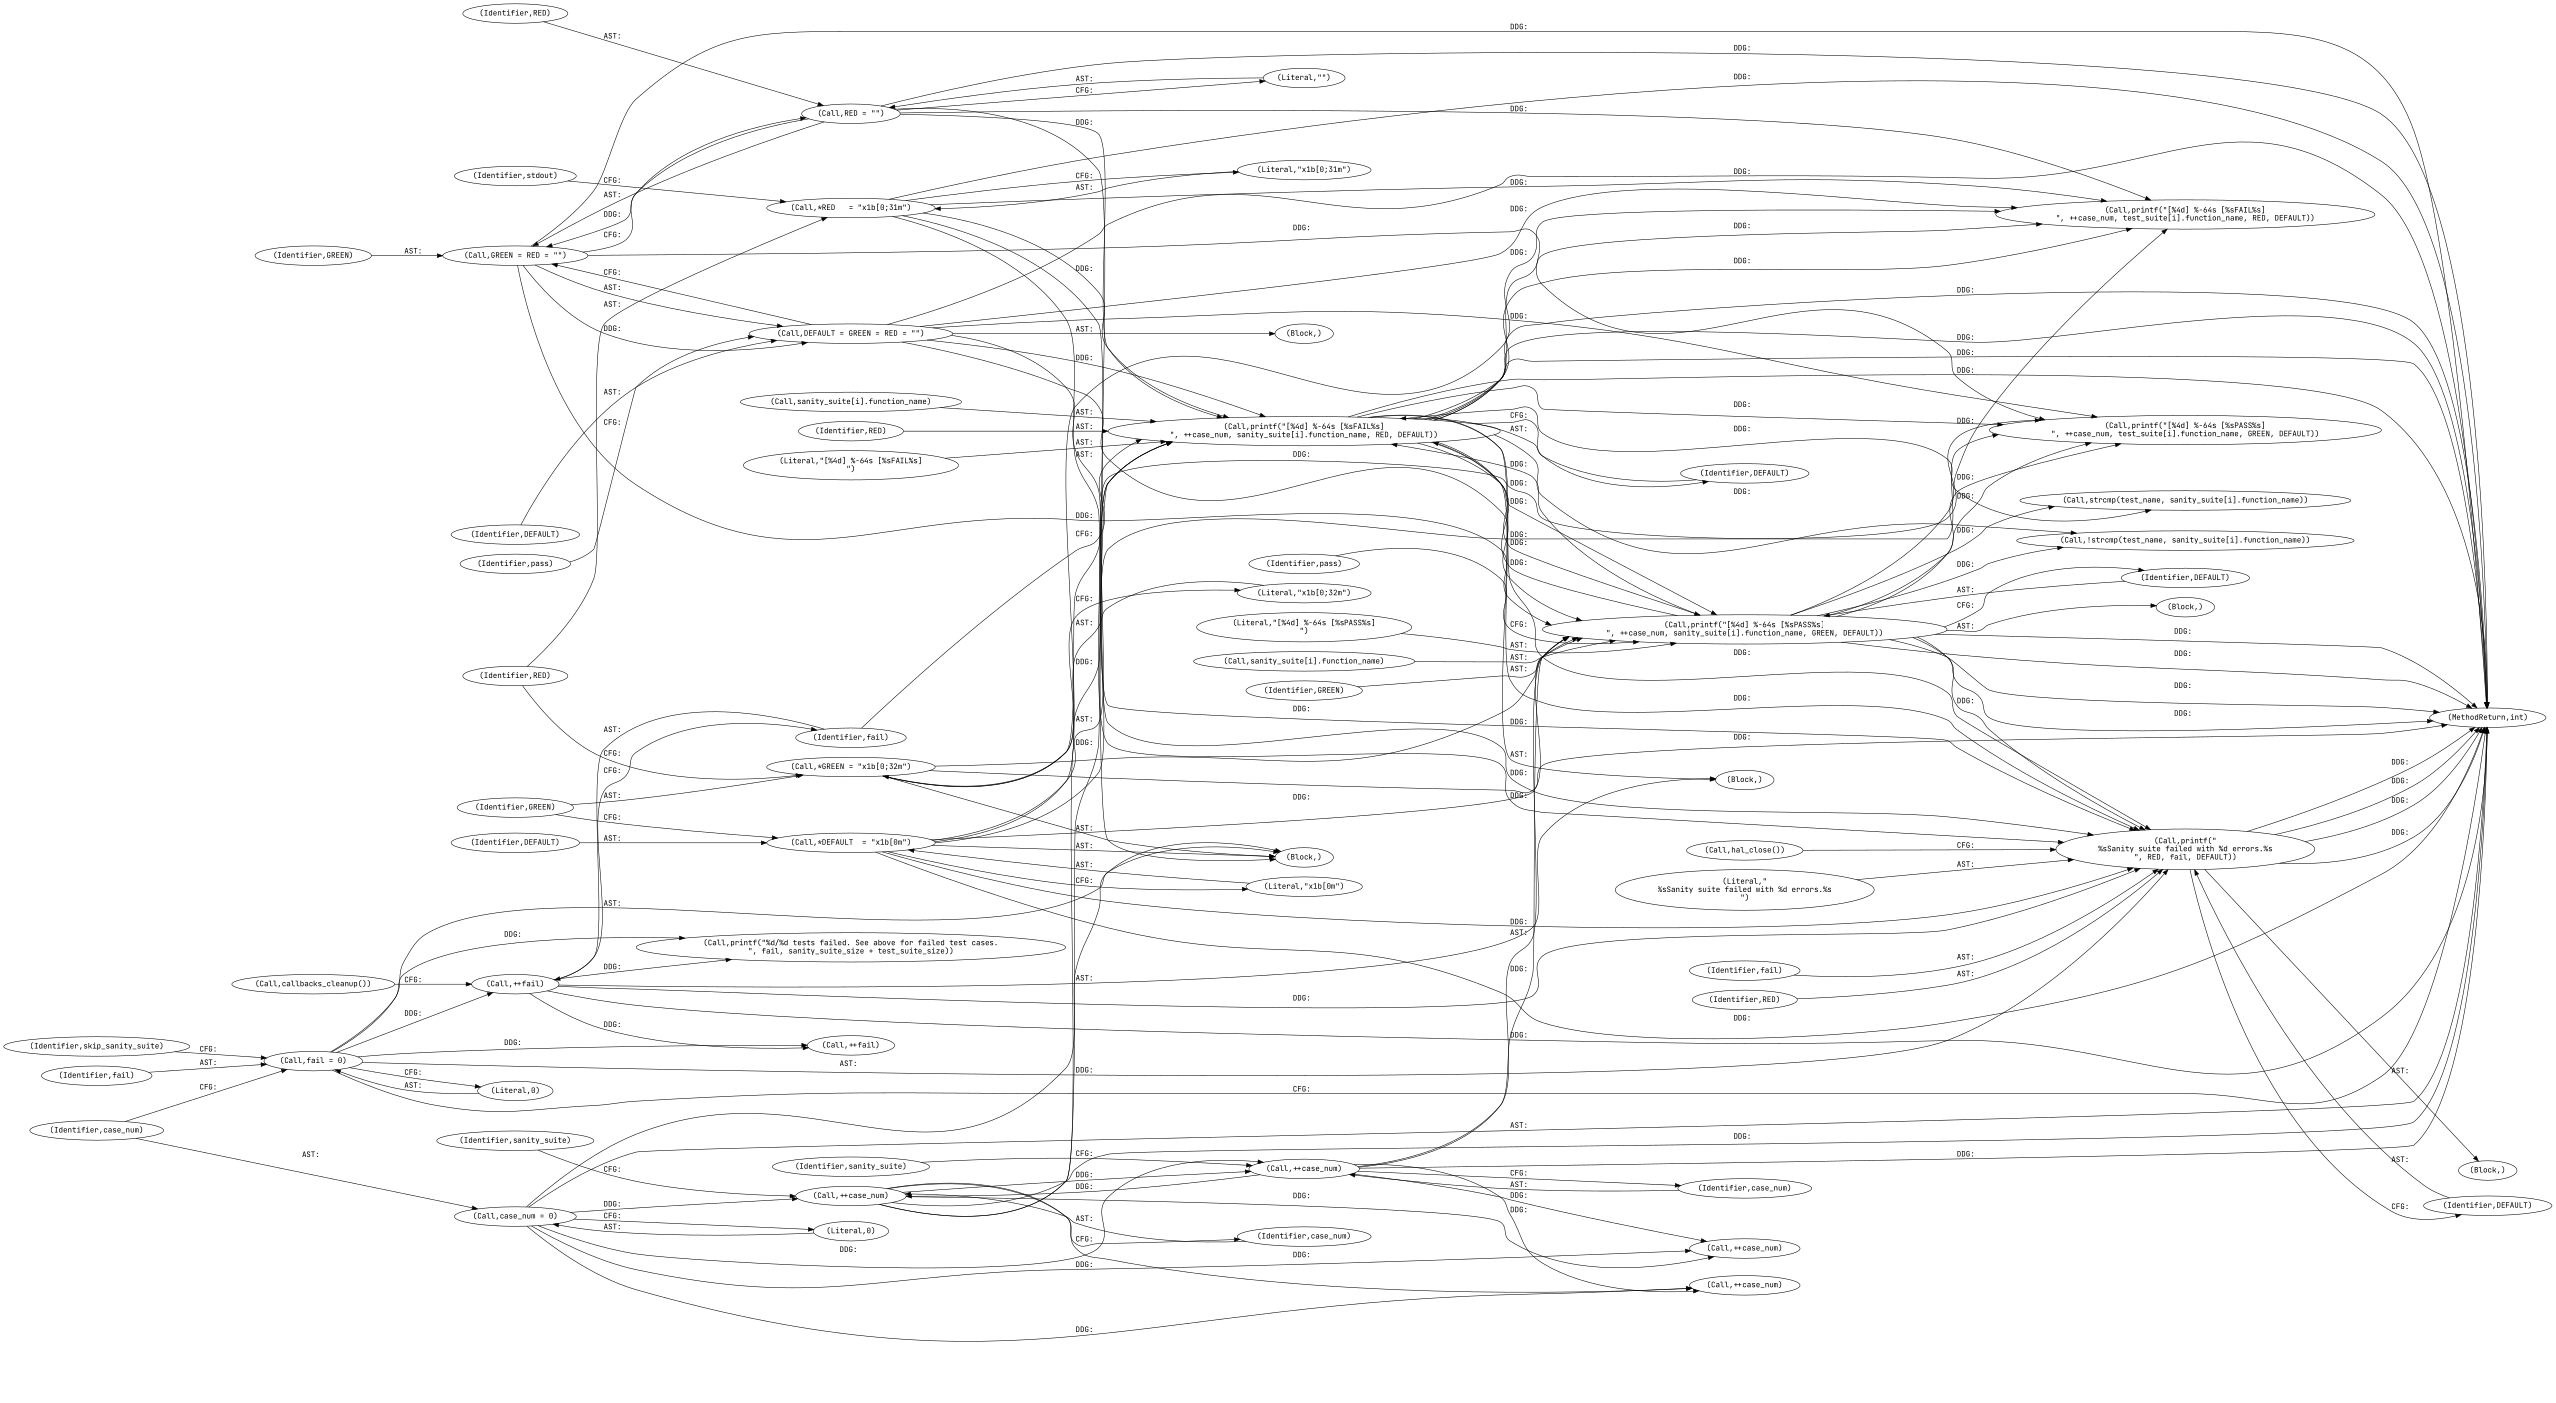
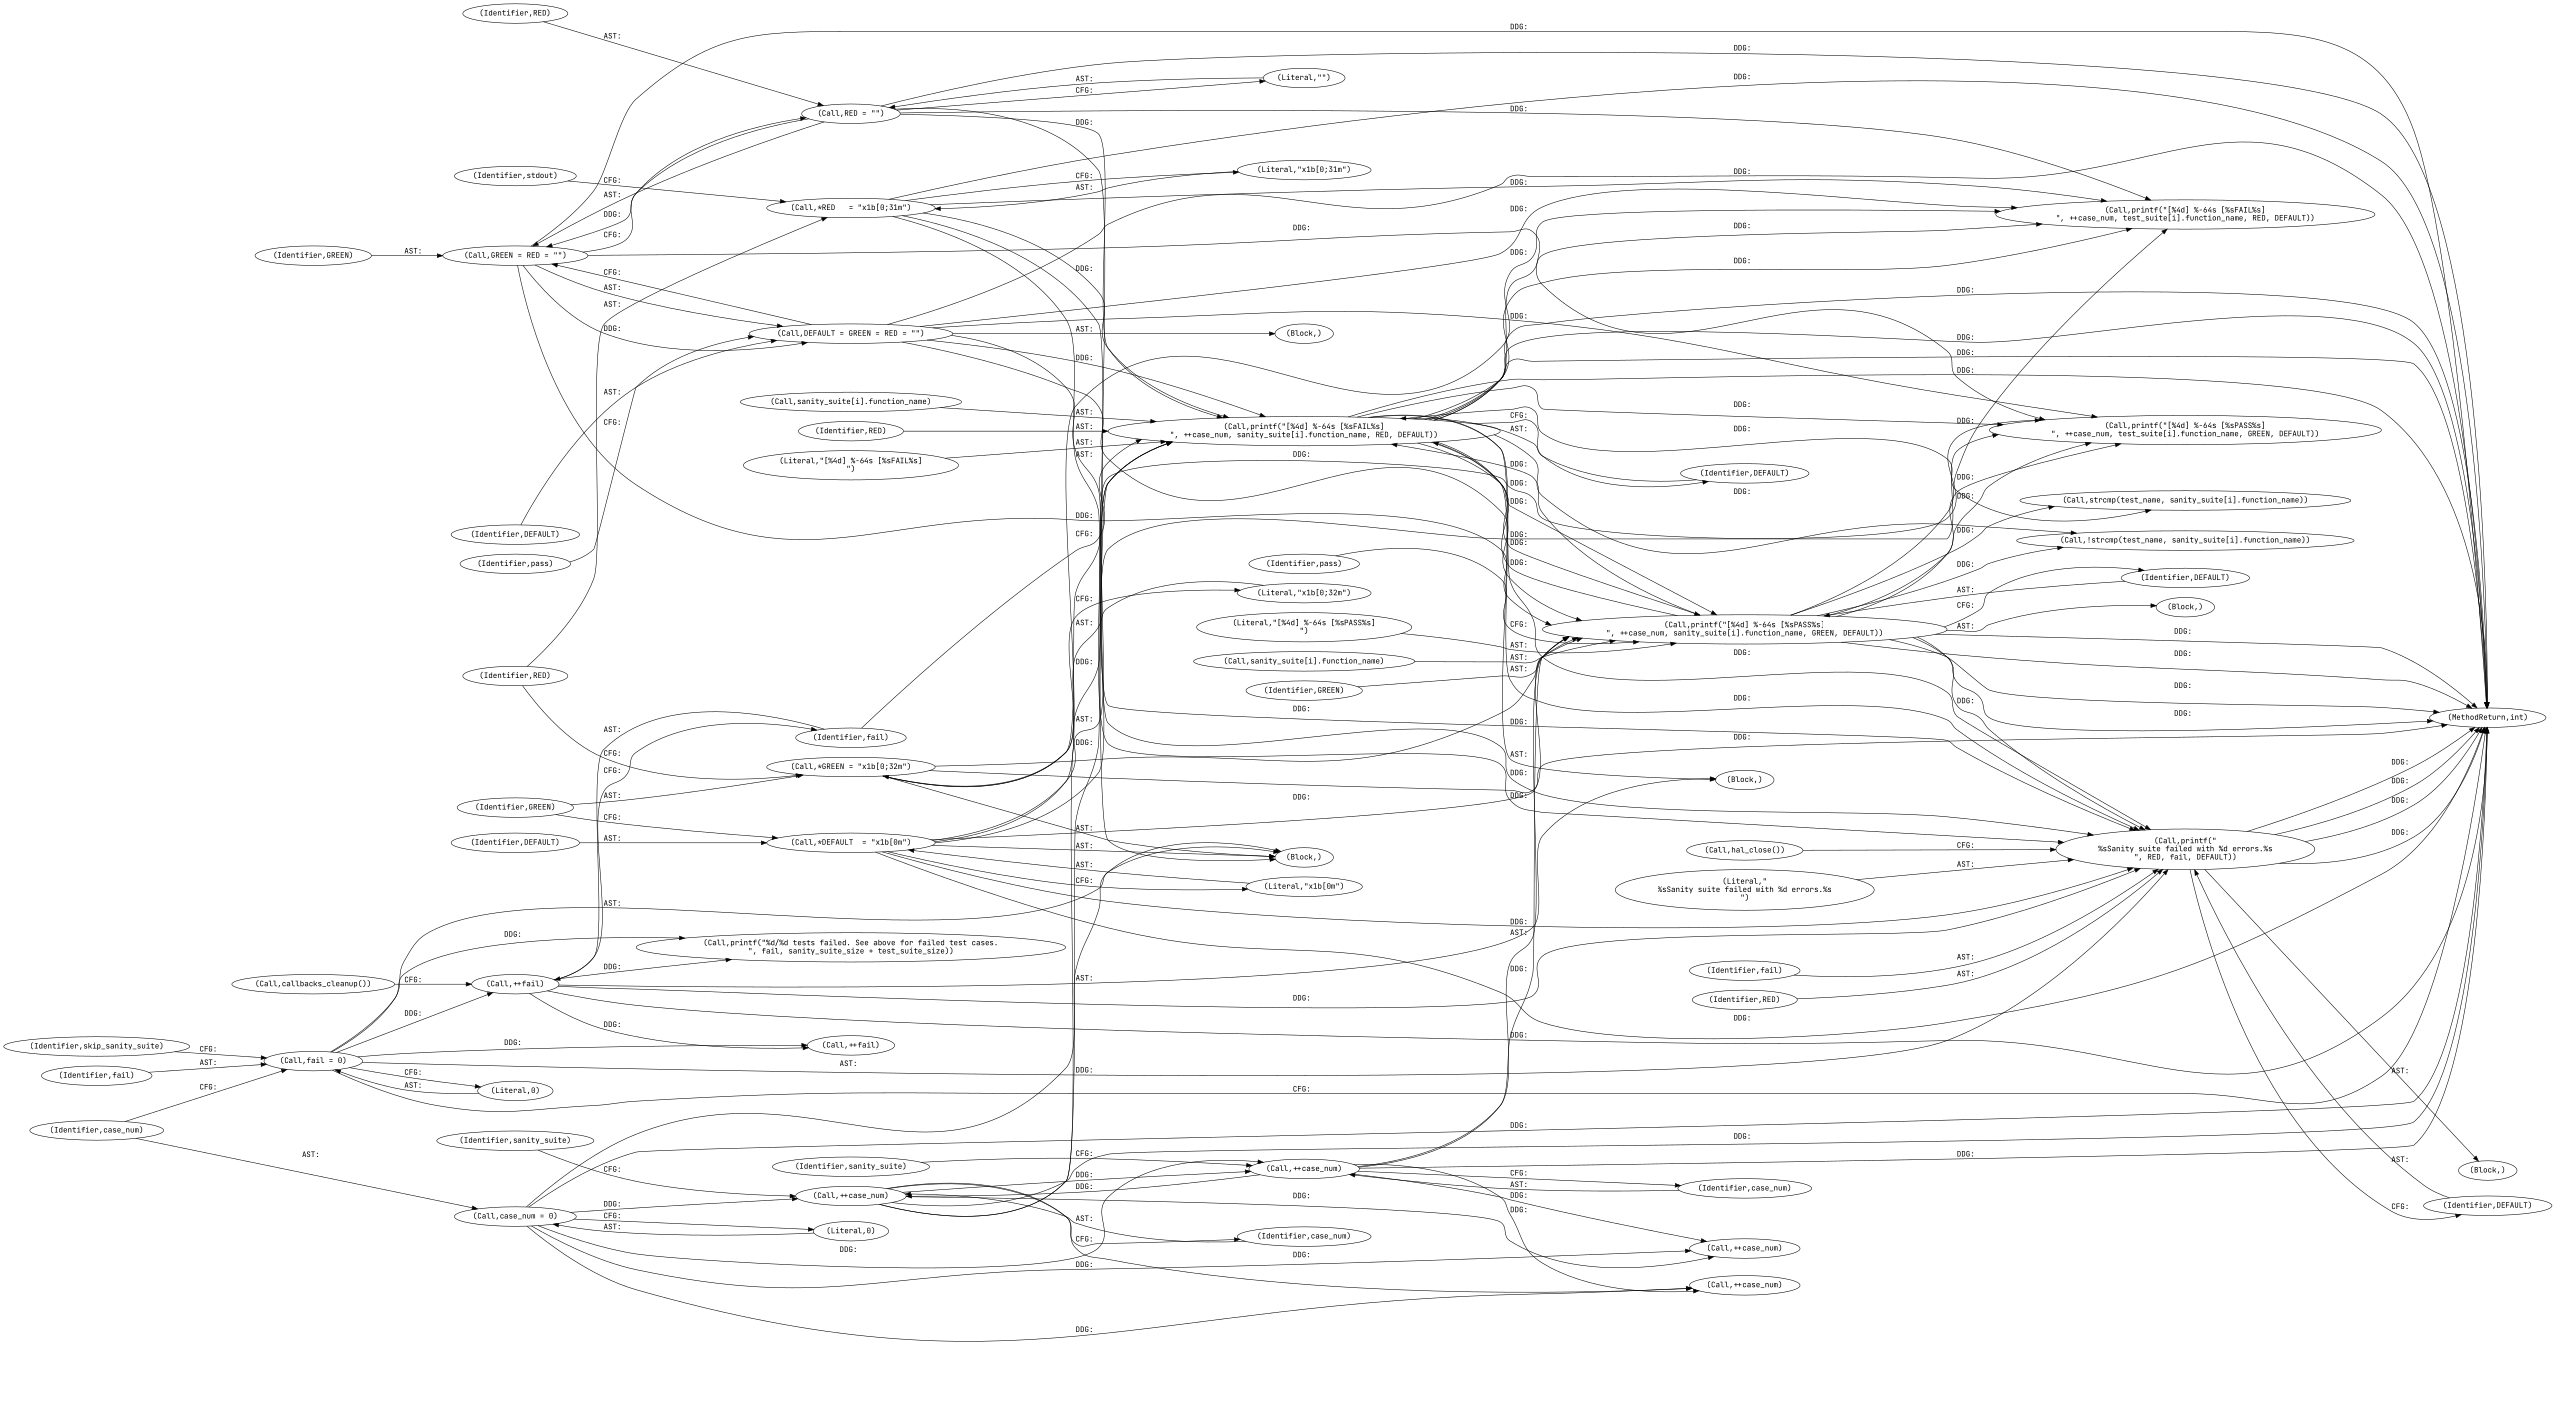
edge "(Call,case_num = 0)" -> "(MethodReturn,int)": label "AST: " -> "DDG: "
